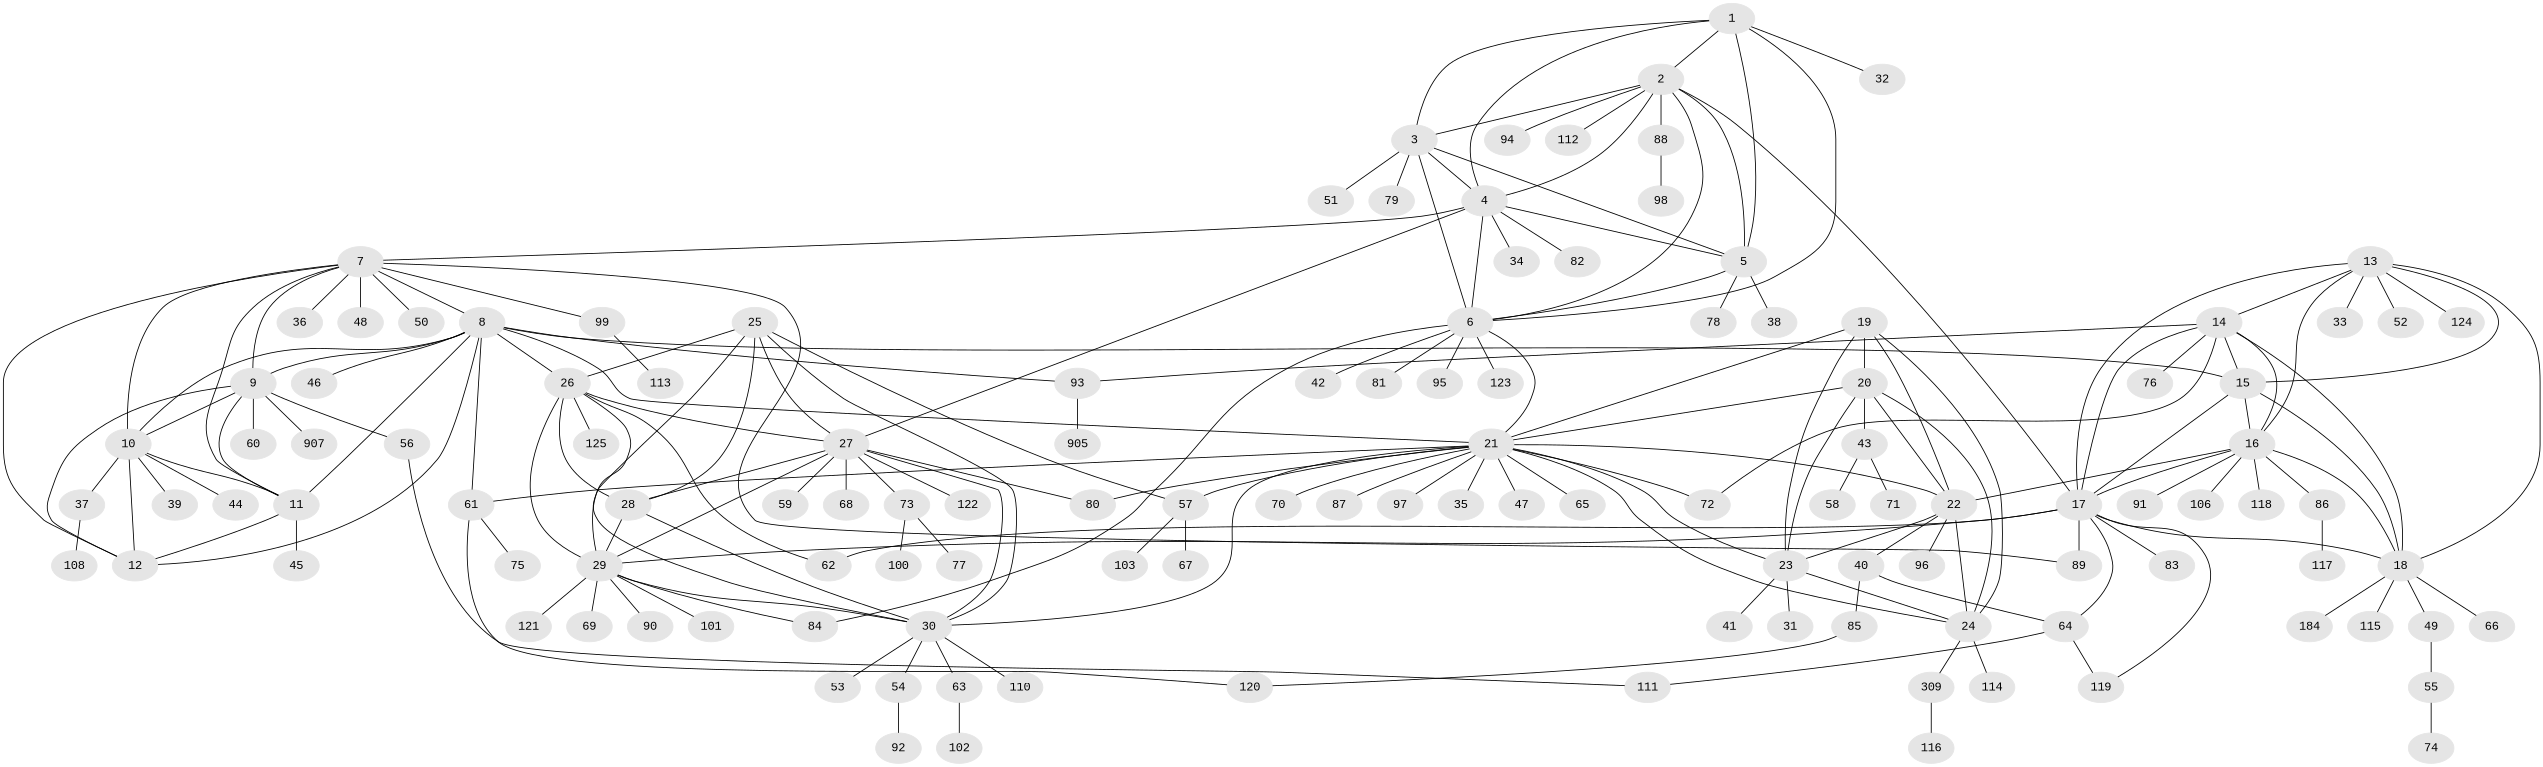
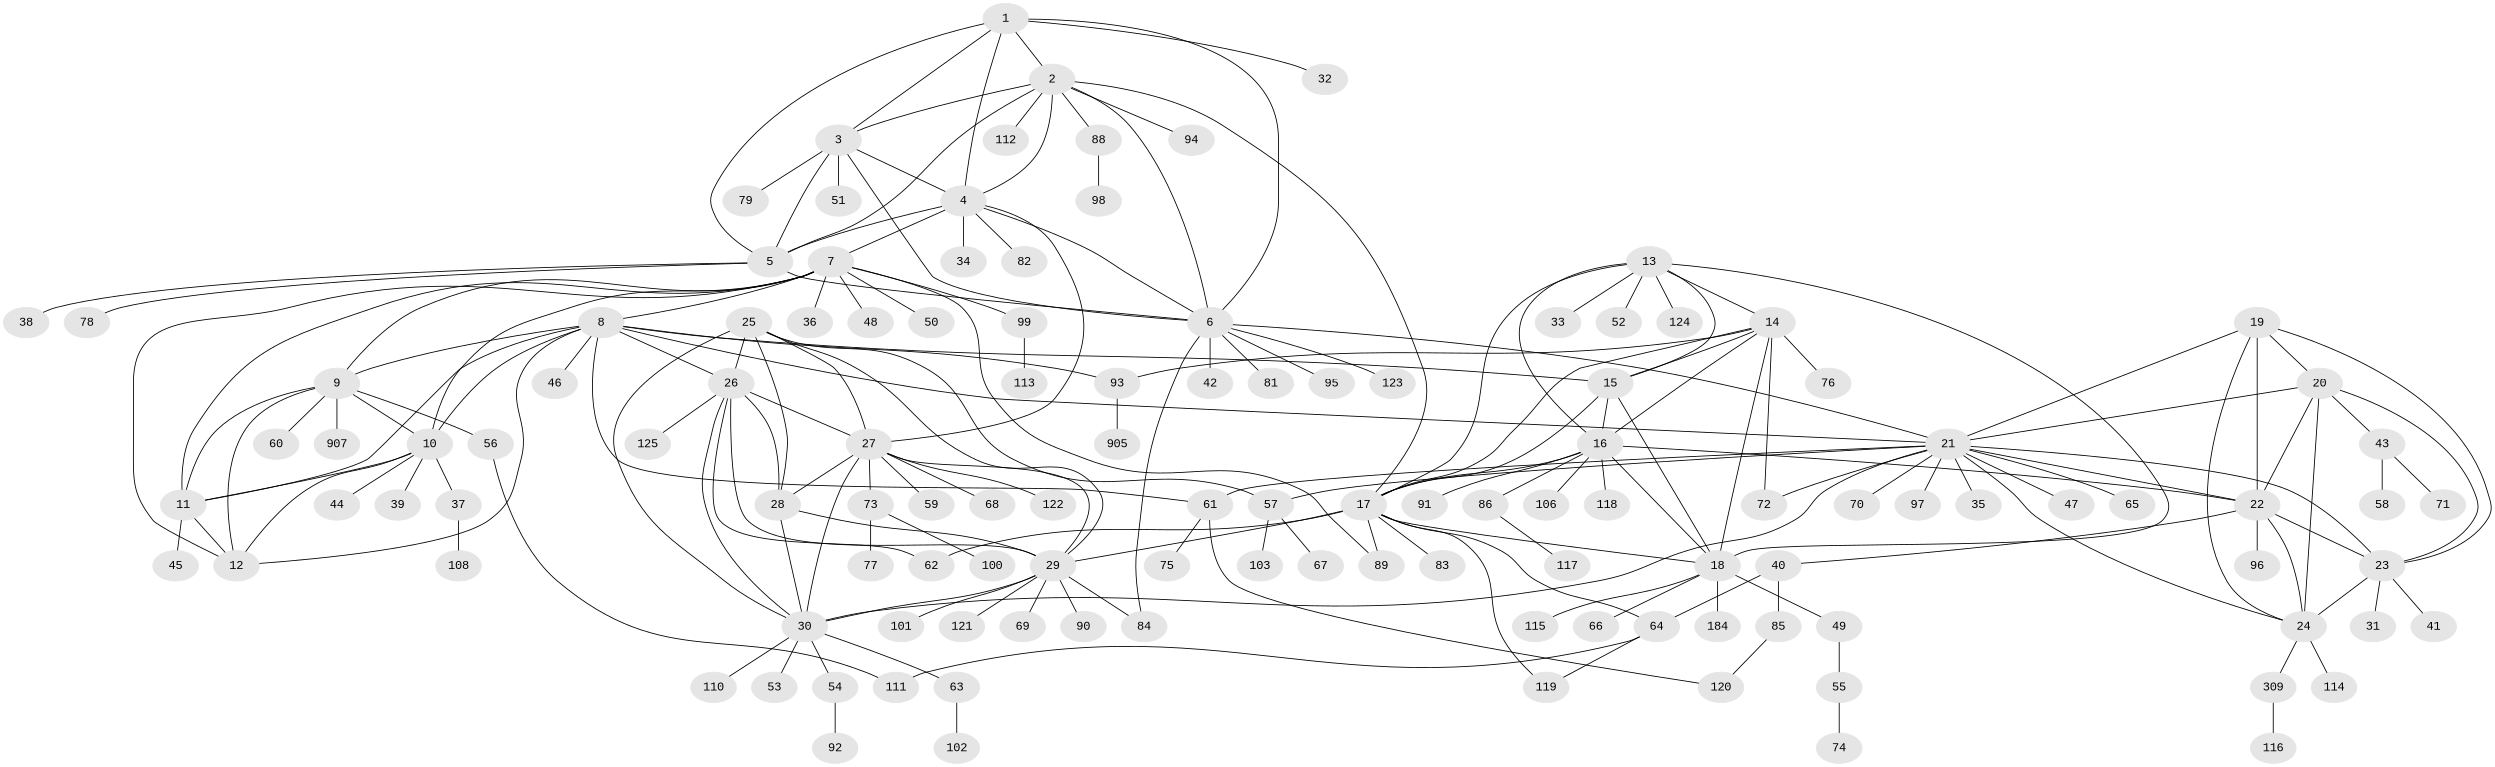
node "80": removed
node "87": removed
